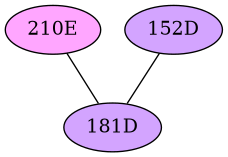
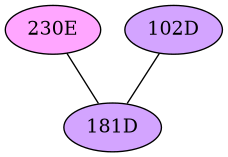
node "210E": label "210E" -> "230E"
node "152D": label "152D" -> "102D"
